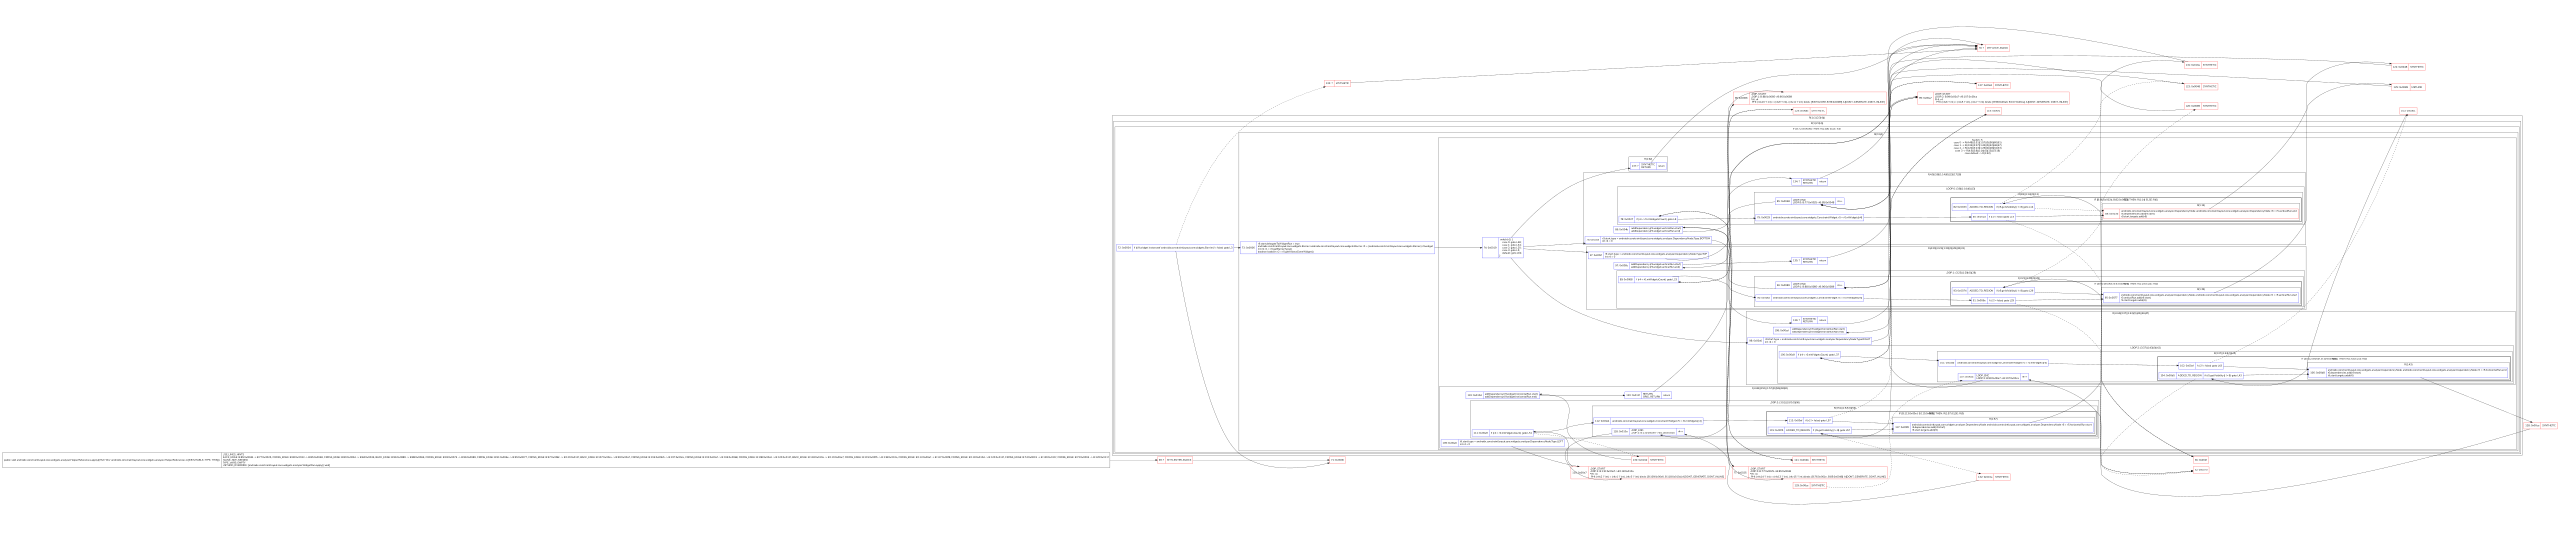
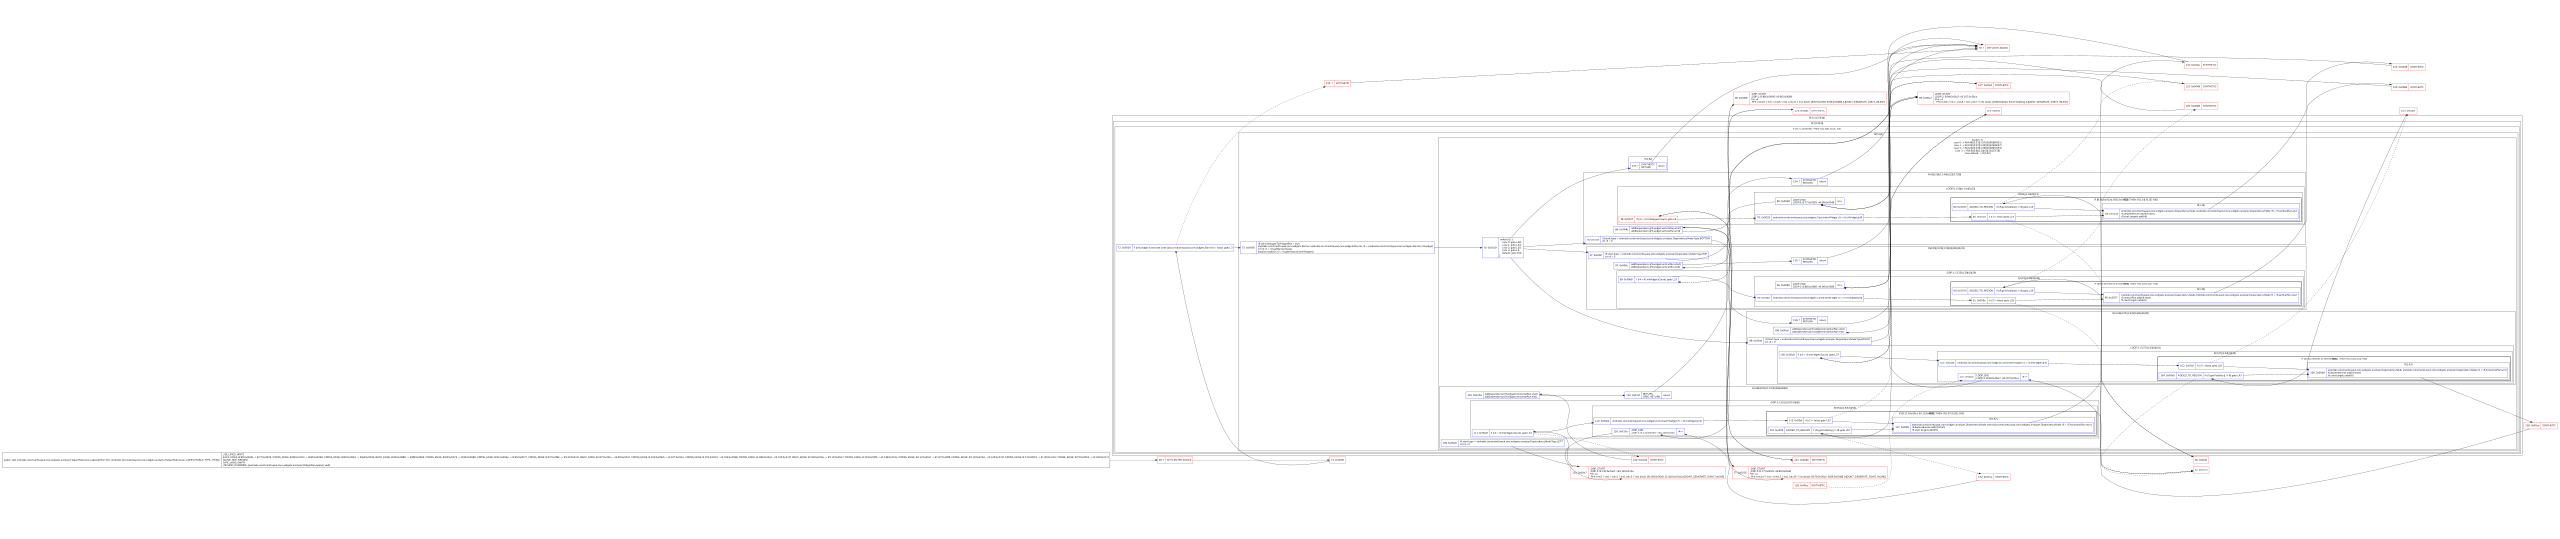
node "125: 0x0089": text "METHOD" -> "SYNTHETIC"
edge "96: 0x0089" -> "88: 0x0066": removed
edge "82: 0x0033" -> "84: 0x0036": style dashed -> solid
edge "88: 0x0066" -> "89: 0x0068": style solid -> dashed
node "84: 0x0036": color red -> blue
node "78: 0x0027": color blue -> red
edge "72: 0x0004" -> "71: 0x0000": reversed
